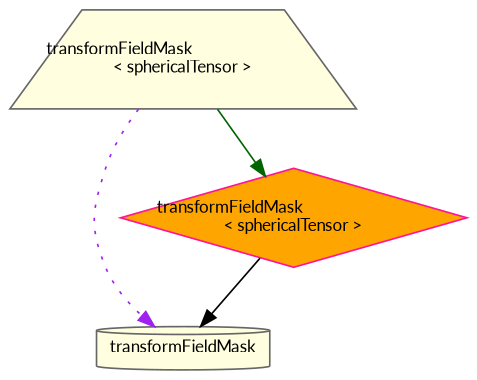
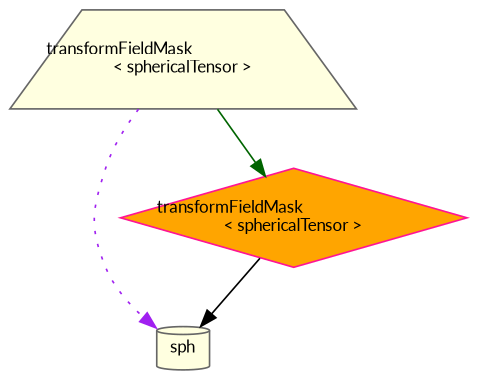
node "transformFieldMask": label "transformFieldMask" -> "sph"
